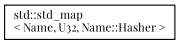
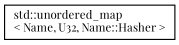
node "std::std_map < Name, U32, Name::Hasher >": label "std::std_map < Name, U32, Name::Hasher >" -> "std::unordered_map < Name, U32, Name::Hasher >"
